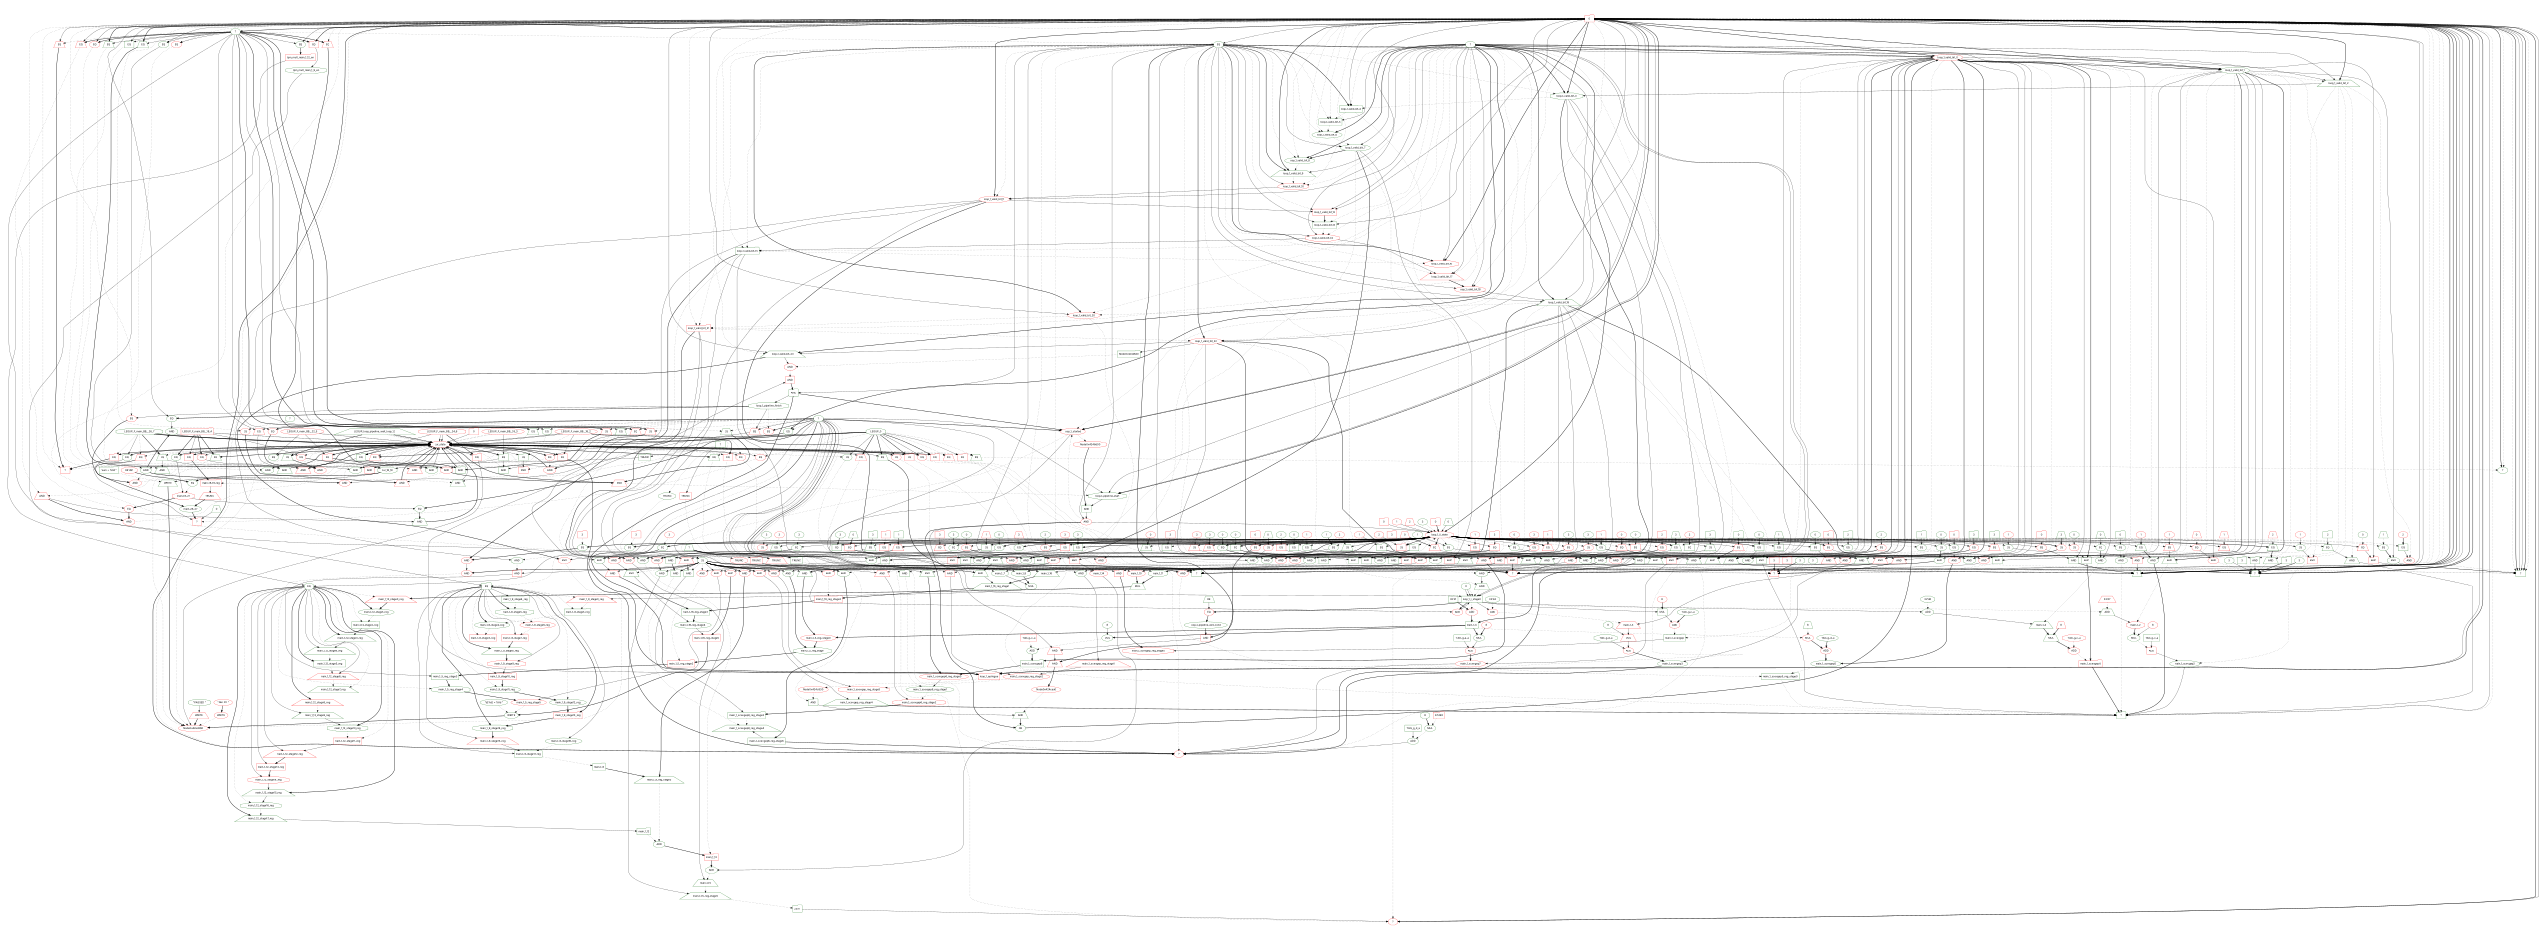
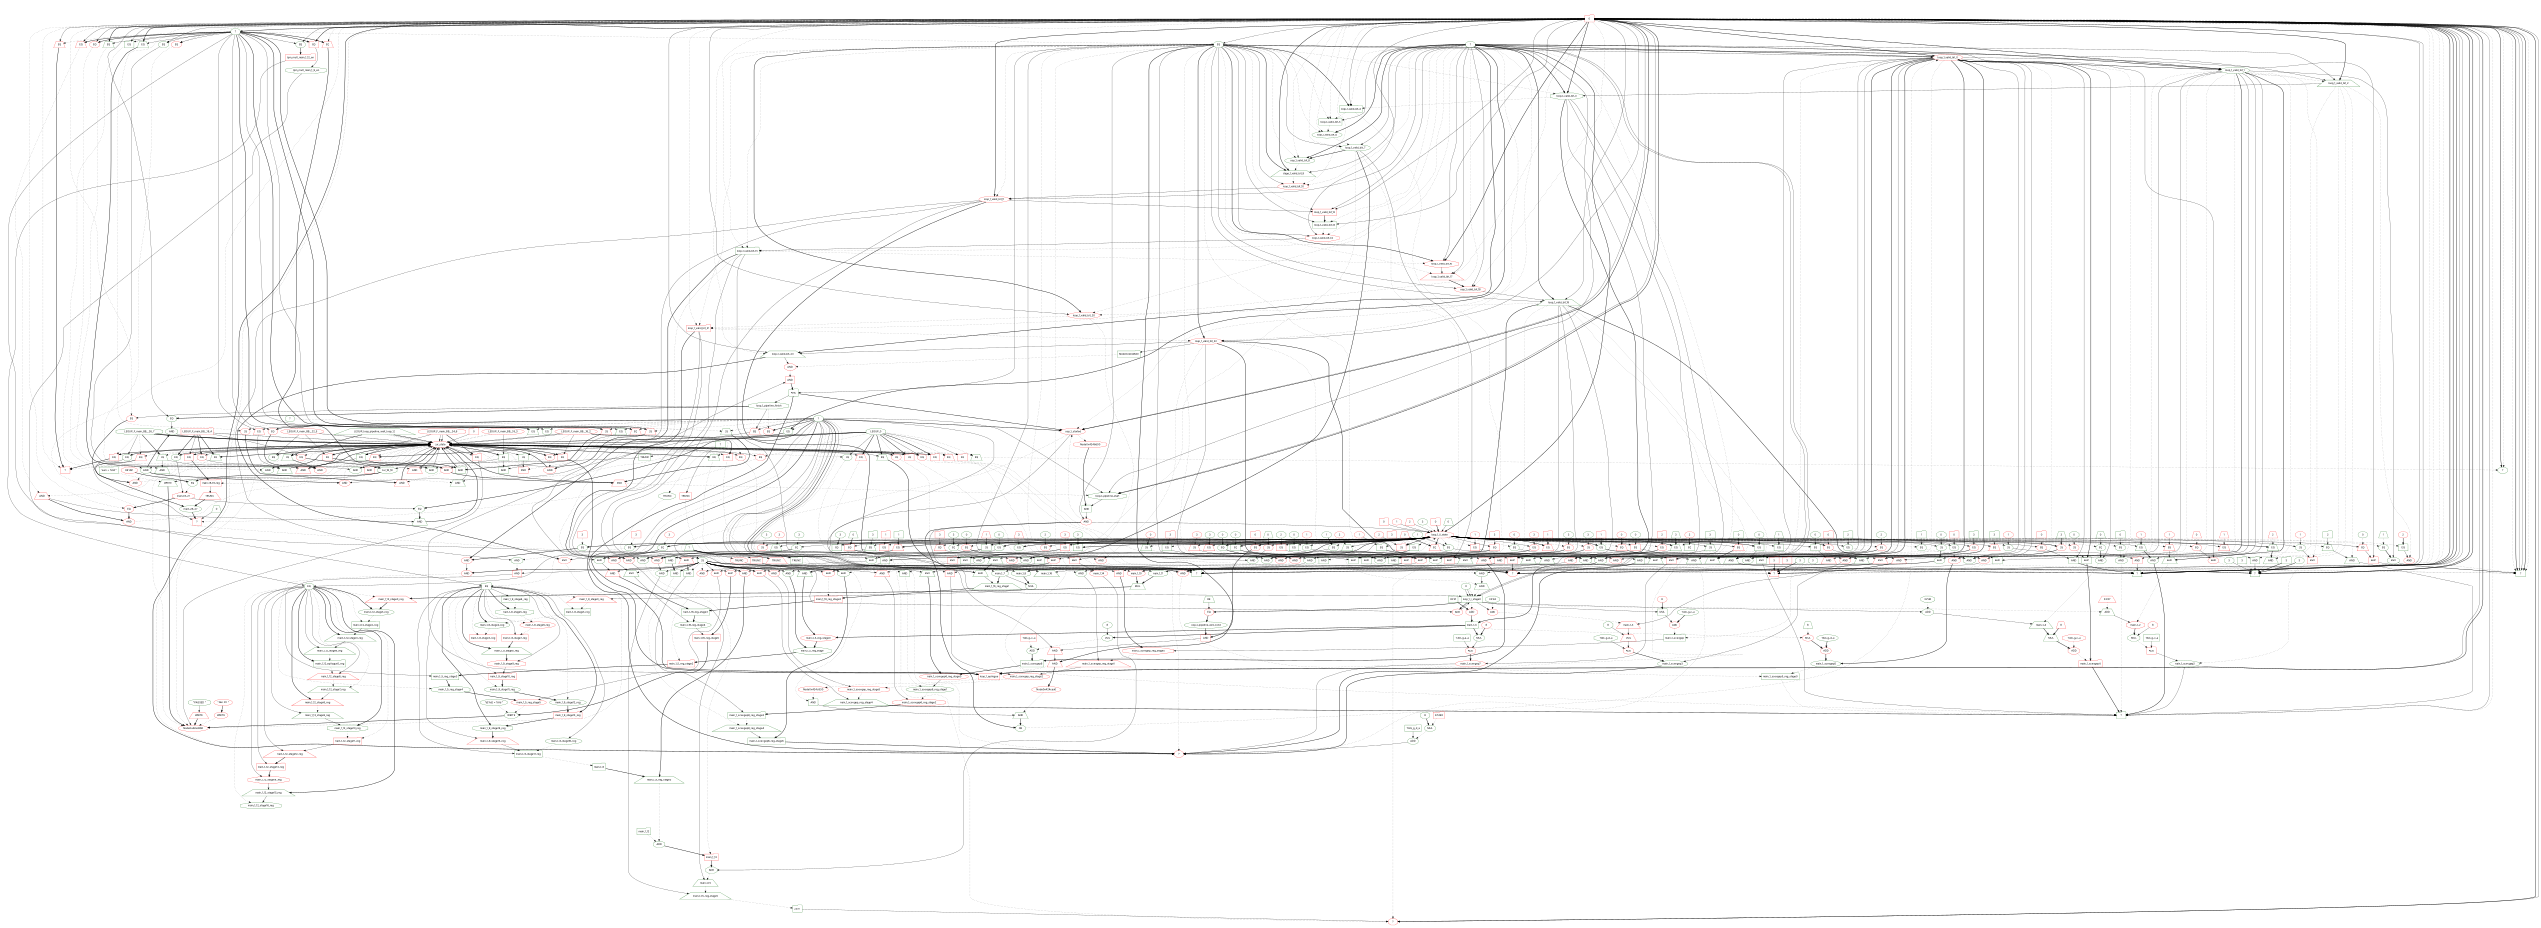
node "loop_1_valid_bit_9": label "loop_1_valid_bit_9" -> "stage_1_valid_bit_9"
edge "loop_1_valid_bit_14" -> "loop_1_valid_bit_17": now "loop_1_valid_bit_16" -> "loop_1_valid_bit_17"
edge "main_1_16" -> "main_1_16_reg_stage1": now "main_1_7" -> "main_1_16_reg_stage1"
edge "main_1_scevgep_reg_stage0" -> "main_1_scevgep_reg_stage1": added
node "main_1_12_stage5_reg": label "main_1_12_stage5_reg" -> "main_1_12_epilogue5_reg"
edge "OR" -> "loop_1_valid_bit_0": style bold -> dotted
edge "main_1_12_stage7_reg" -> "main_1_12_stage8_reg": added
edge "main_1_scevgep6_reg_stage5" -> "main_1_scevgep6_reg_stage4": reversed
node "main_1_12_stage17_reg": removed
